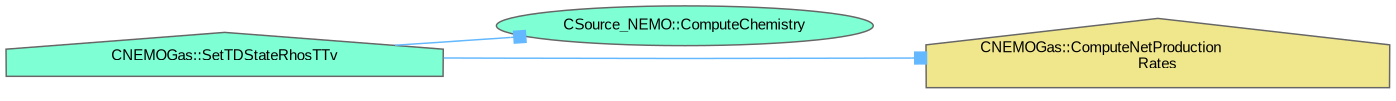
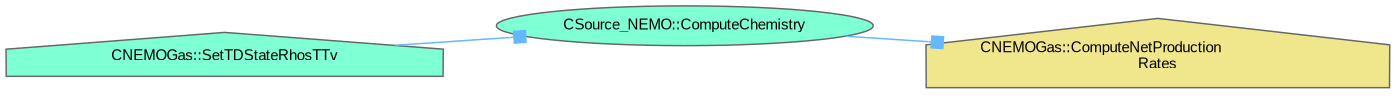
edge "CNEMOGas::SetTDStateRhosTTv" -> "CNEMOGas::ComputeNetProduction Rates": now "CSource_NEMO::ComputeChemistry" -> "CNEMOGas::ComputeNetProduction Rates"
